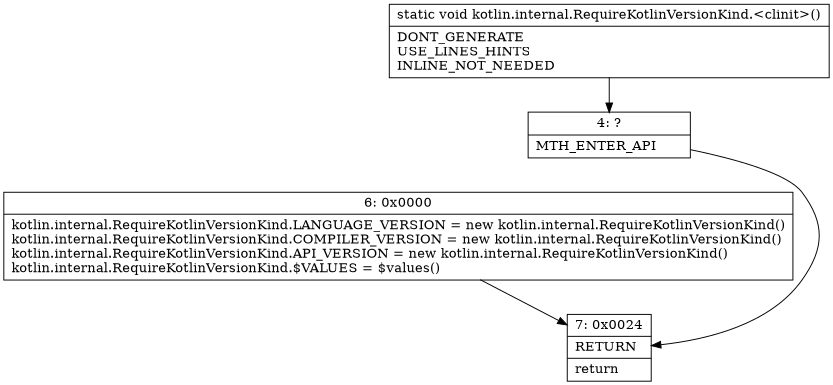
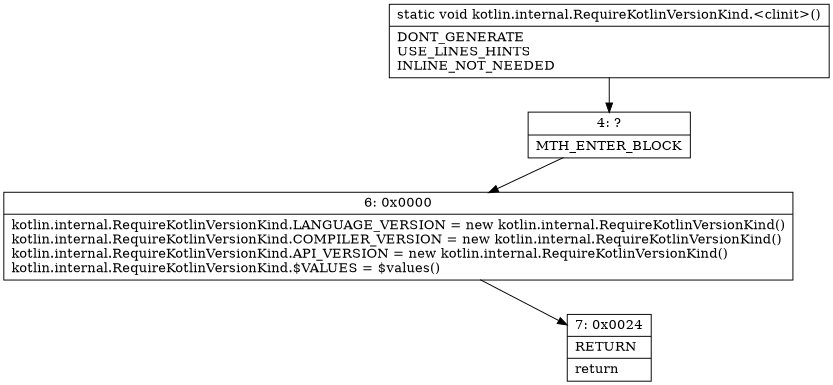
node "4: ?": text "MTH_ENTER_API" -> "MTH_ENTER_BLOCK"
edge "4: ?" -> "7: 0x0024": now "4: ?" -> "6: 0x0000"
